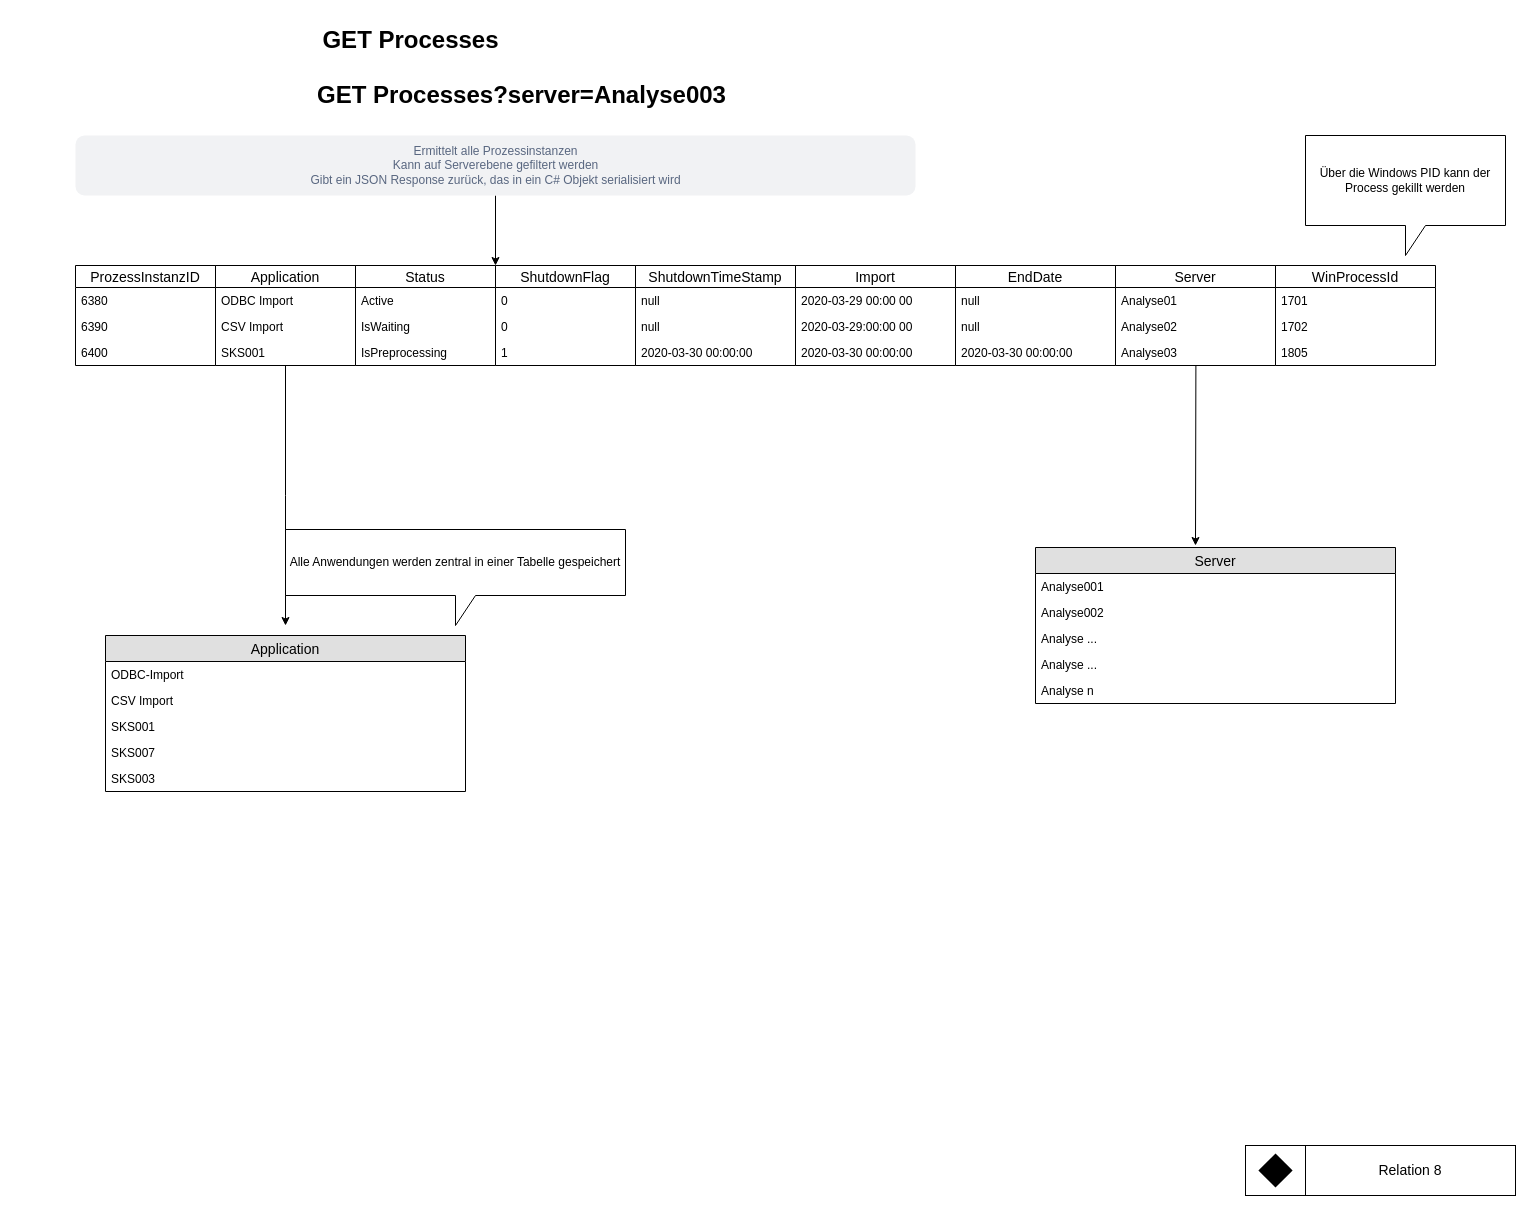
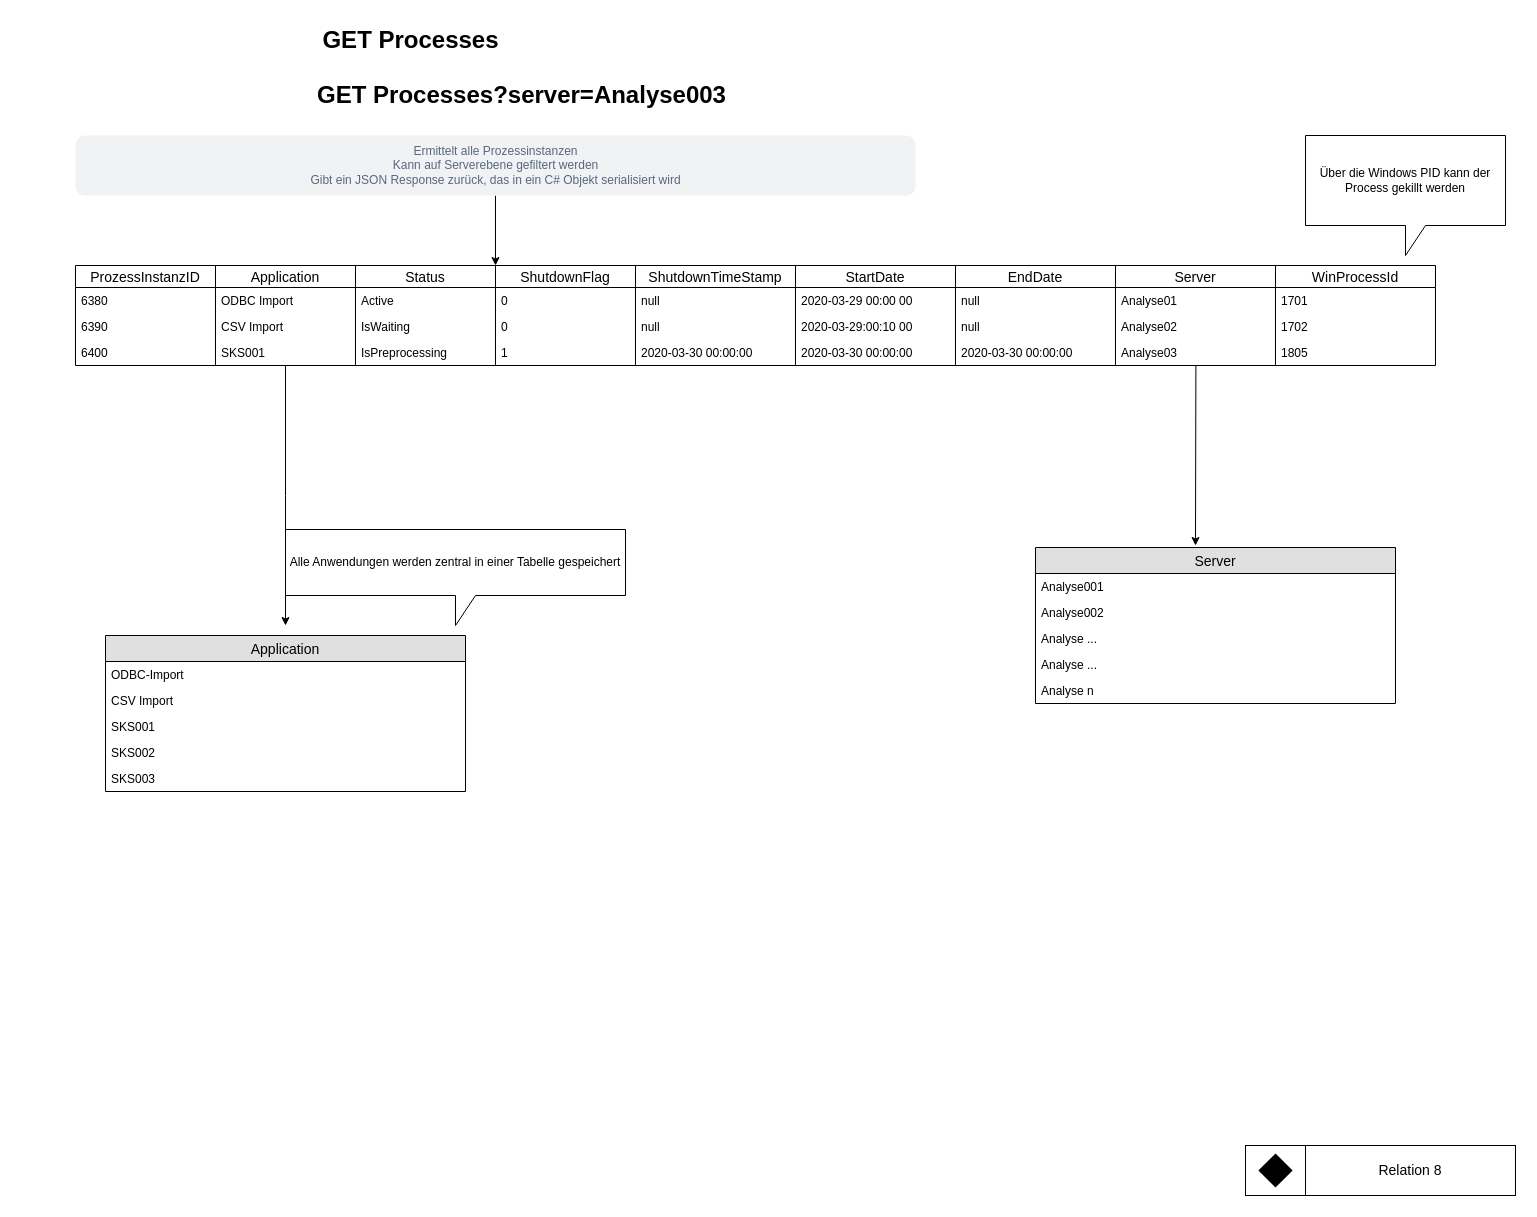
node "Import": label "Import" -> "StartDate"
node "2020-03-29:00:00 00": label "2020-03-29:00:00 00" -> "2020-03-29:00:10 00"
node "SKS007": label "SKS007" -> "SKS002"
